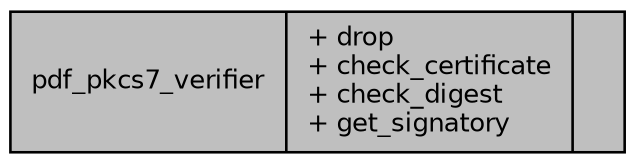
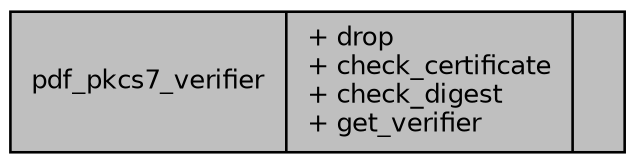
node "pdf_pkcs7_verifier": text "+ get_signatory" -> "+ get_verifier"
